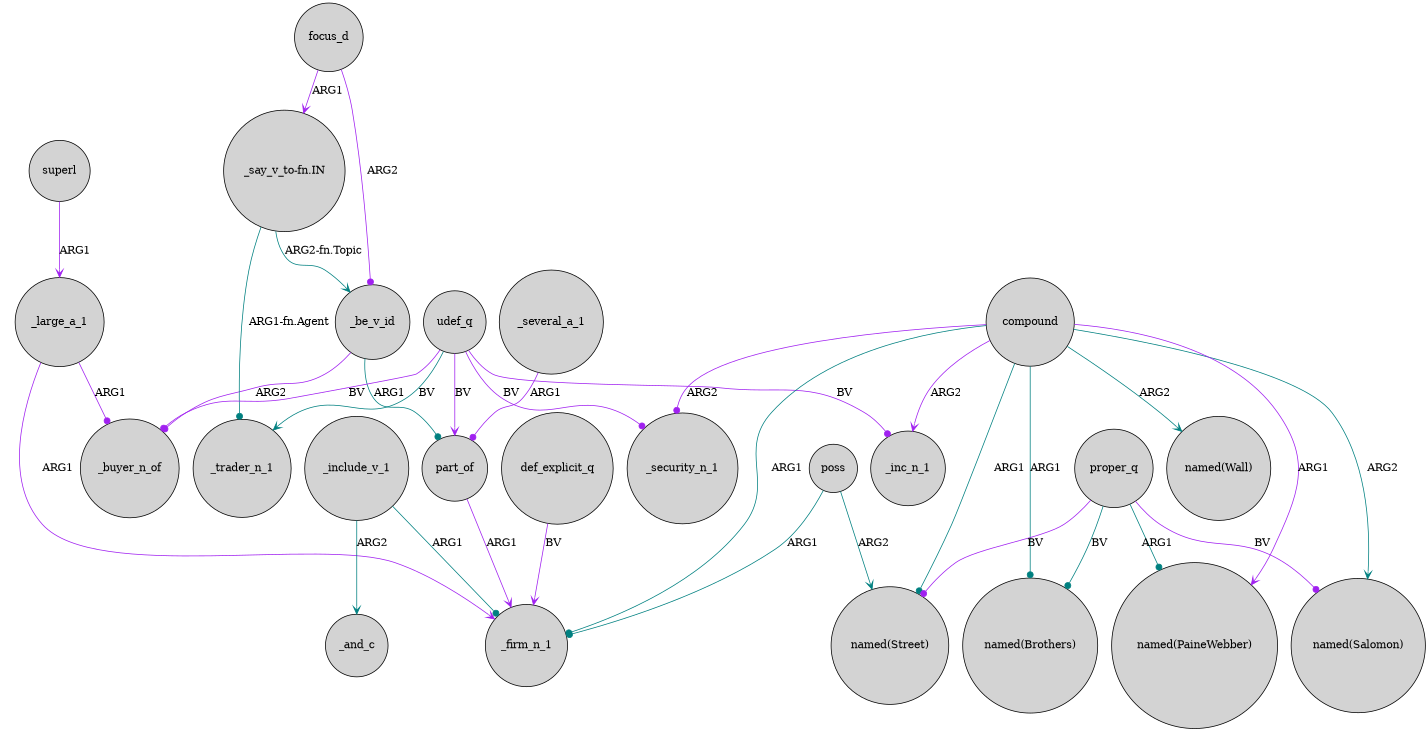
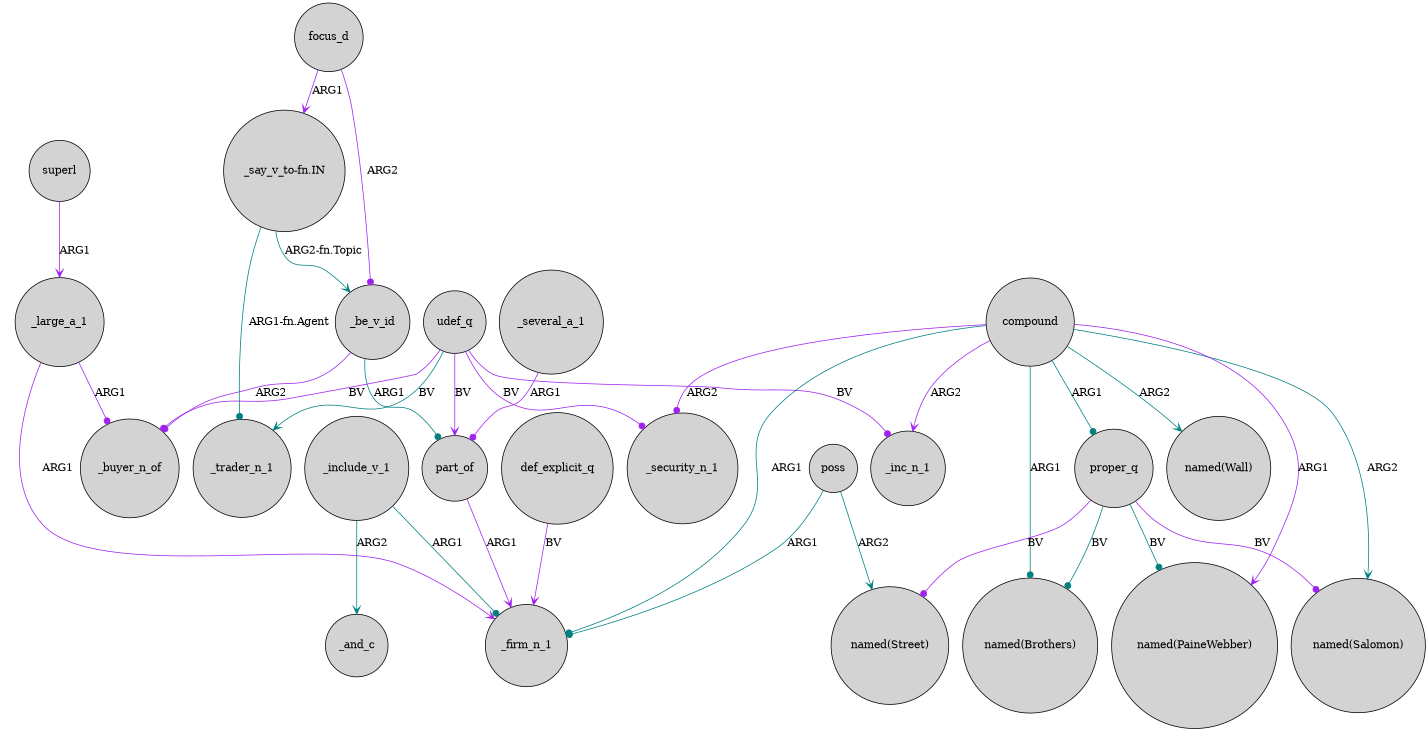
edge "compound" -> "named(Street)": now "compound" -> "proper_q"
edge "proper_q" -> "named(PaineWebber)": label "ARG1" -> "BV"
